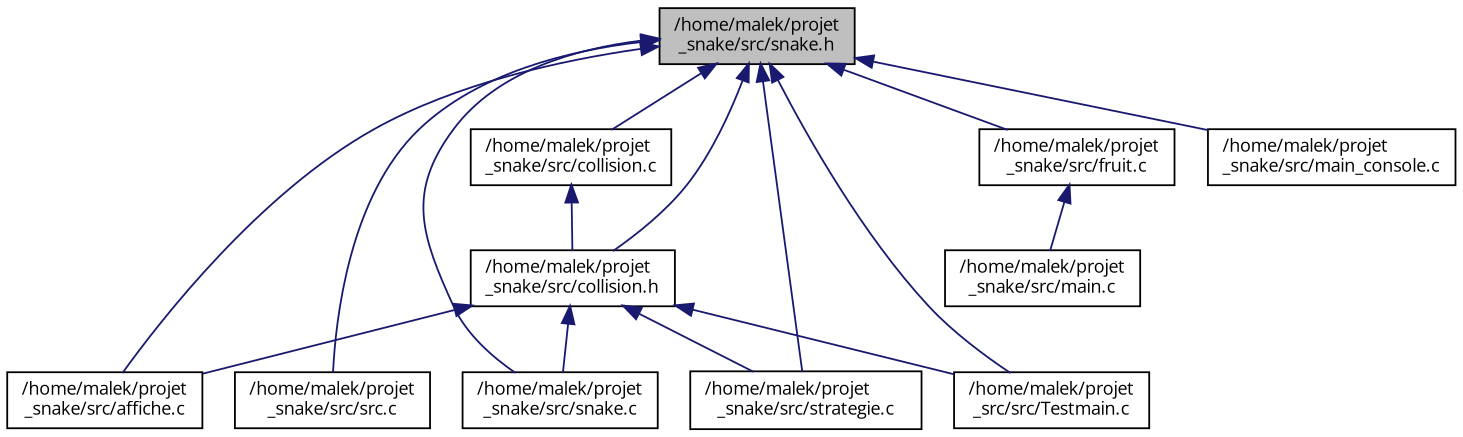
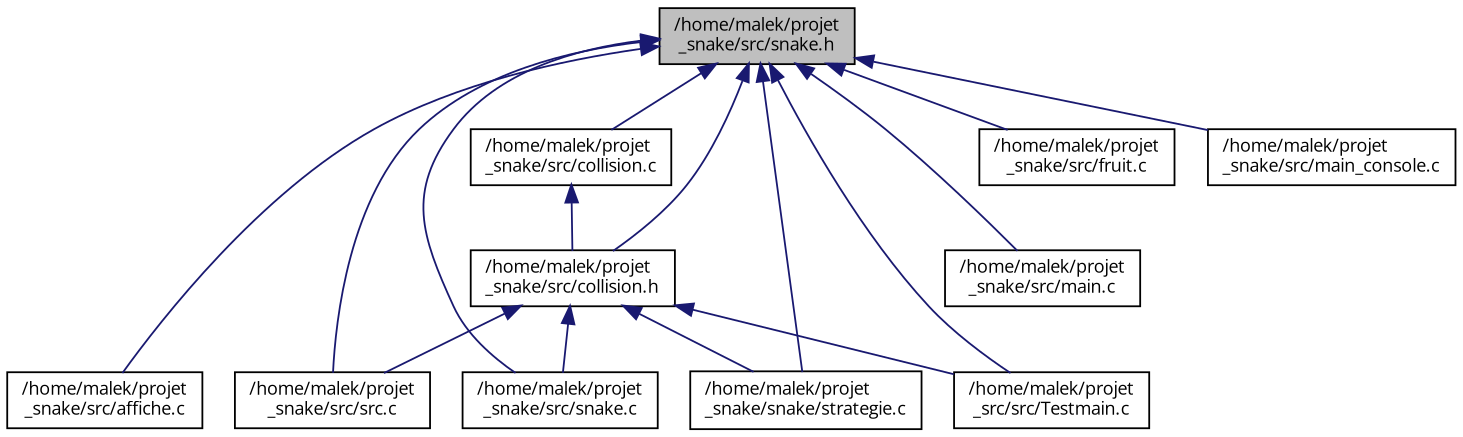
edge "/home/malek/projet _snake/src/main.c" -> "/home/malek/projet _snake/src/fruit.c": now "/home/malek/projet _snake/src/main.c" -> "/home/malek/projet _snake/src/snake.h"
edge "/home/malek/projet _snake/src/affiche.c" -> "/home/malek/projet _snake/src/collision.h": now "/home/malek/projet _snake/src/src.c" -> "/home/malek/projet _snake/src/collision.h"
node "/home/malek/projet _snake/src/strategie.c": label "/home/malek/projet _snake/src/strategie.c" -> "/home/malek/projet _snake/snake/strategie.c"
